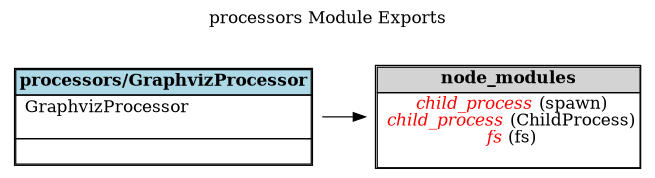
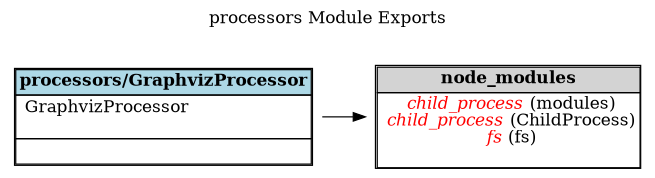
node "node_modules": text "(spawn)" -> "(modules)"
